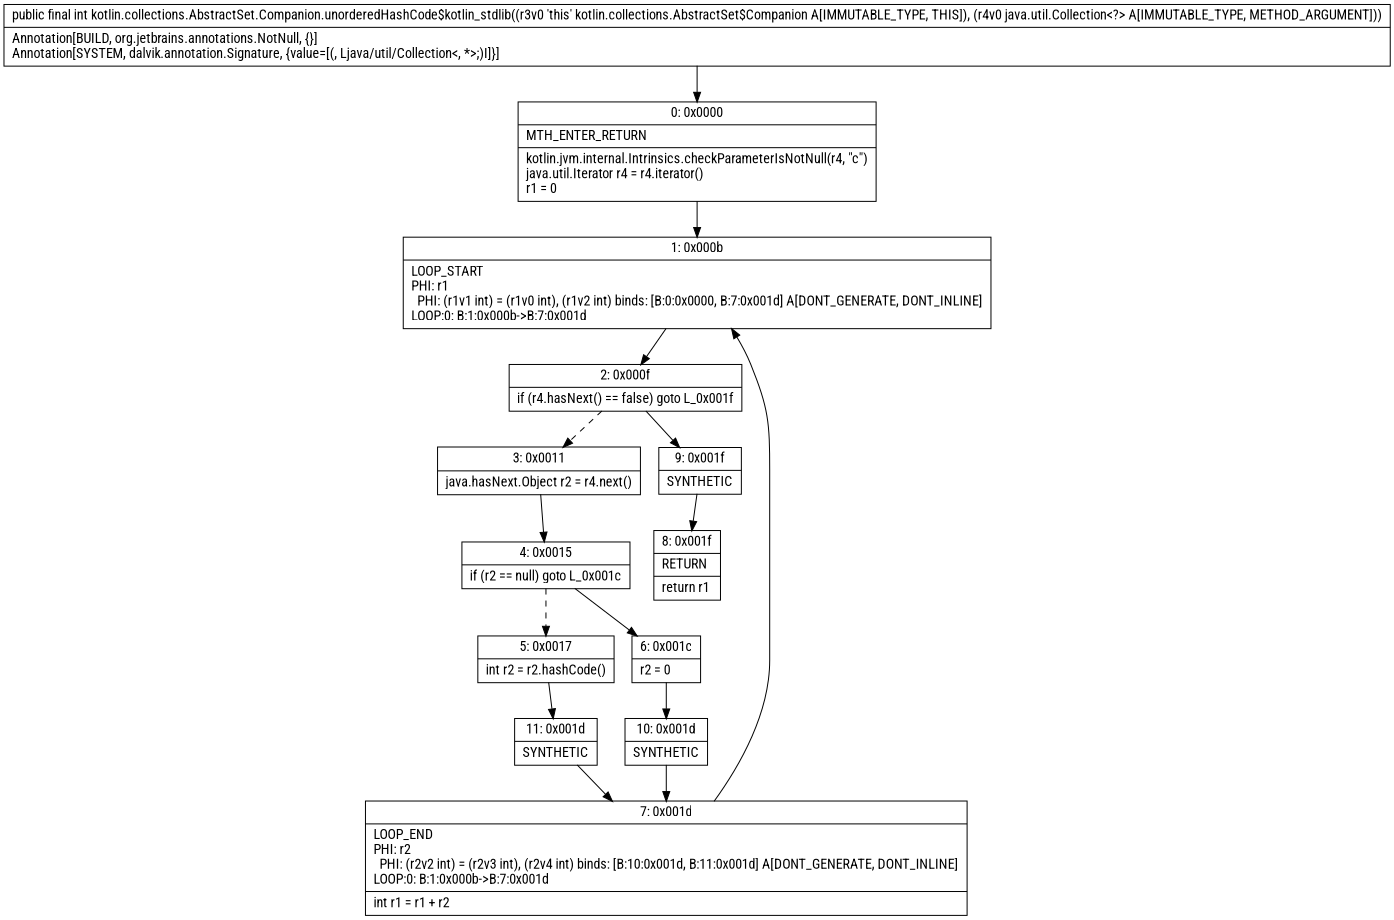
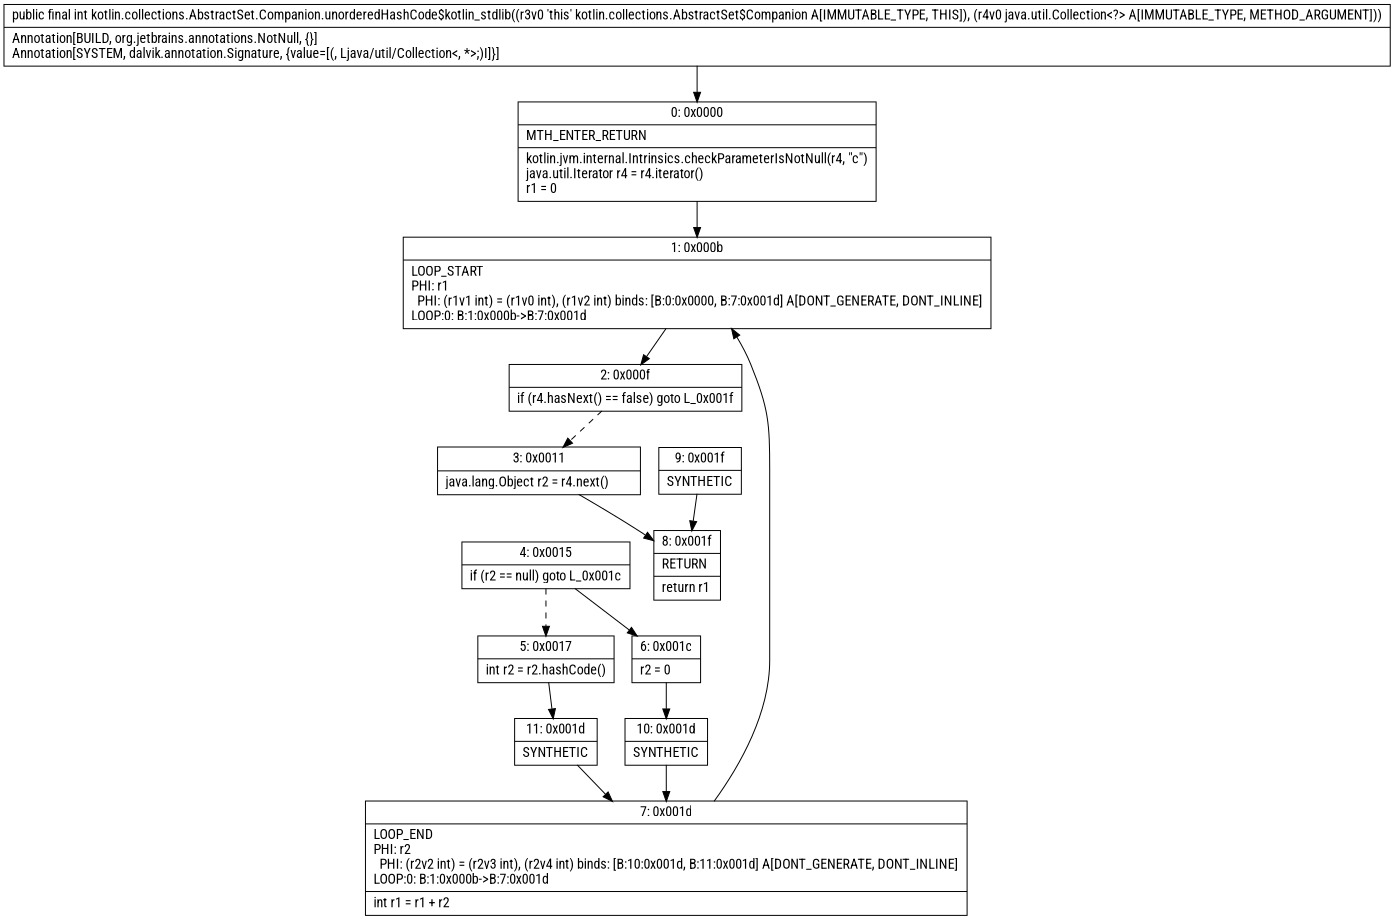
edge "2: 0x000f" -> "9: 0x001f": removed
node "3: 0x0011": text "java.hasNext.Object r2 = r4.next()" -> "java.lang.Object r2 = r4.next()"
edge "3: 0x0011" -> "4: 0x0015": now "3: 0x0011" -> "8: 0x001f"
